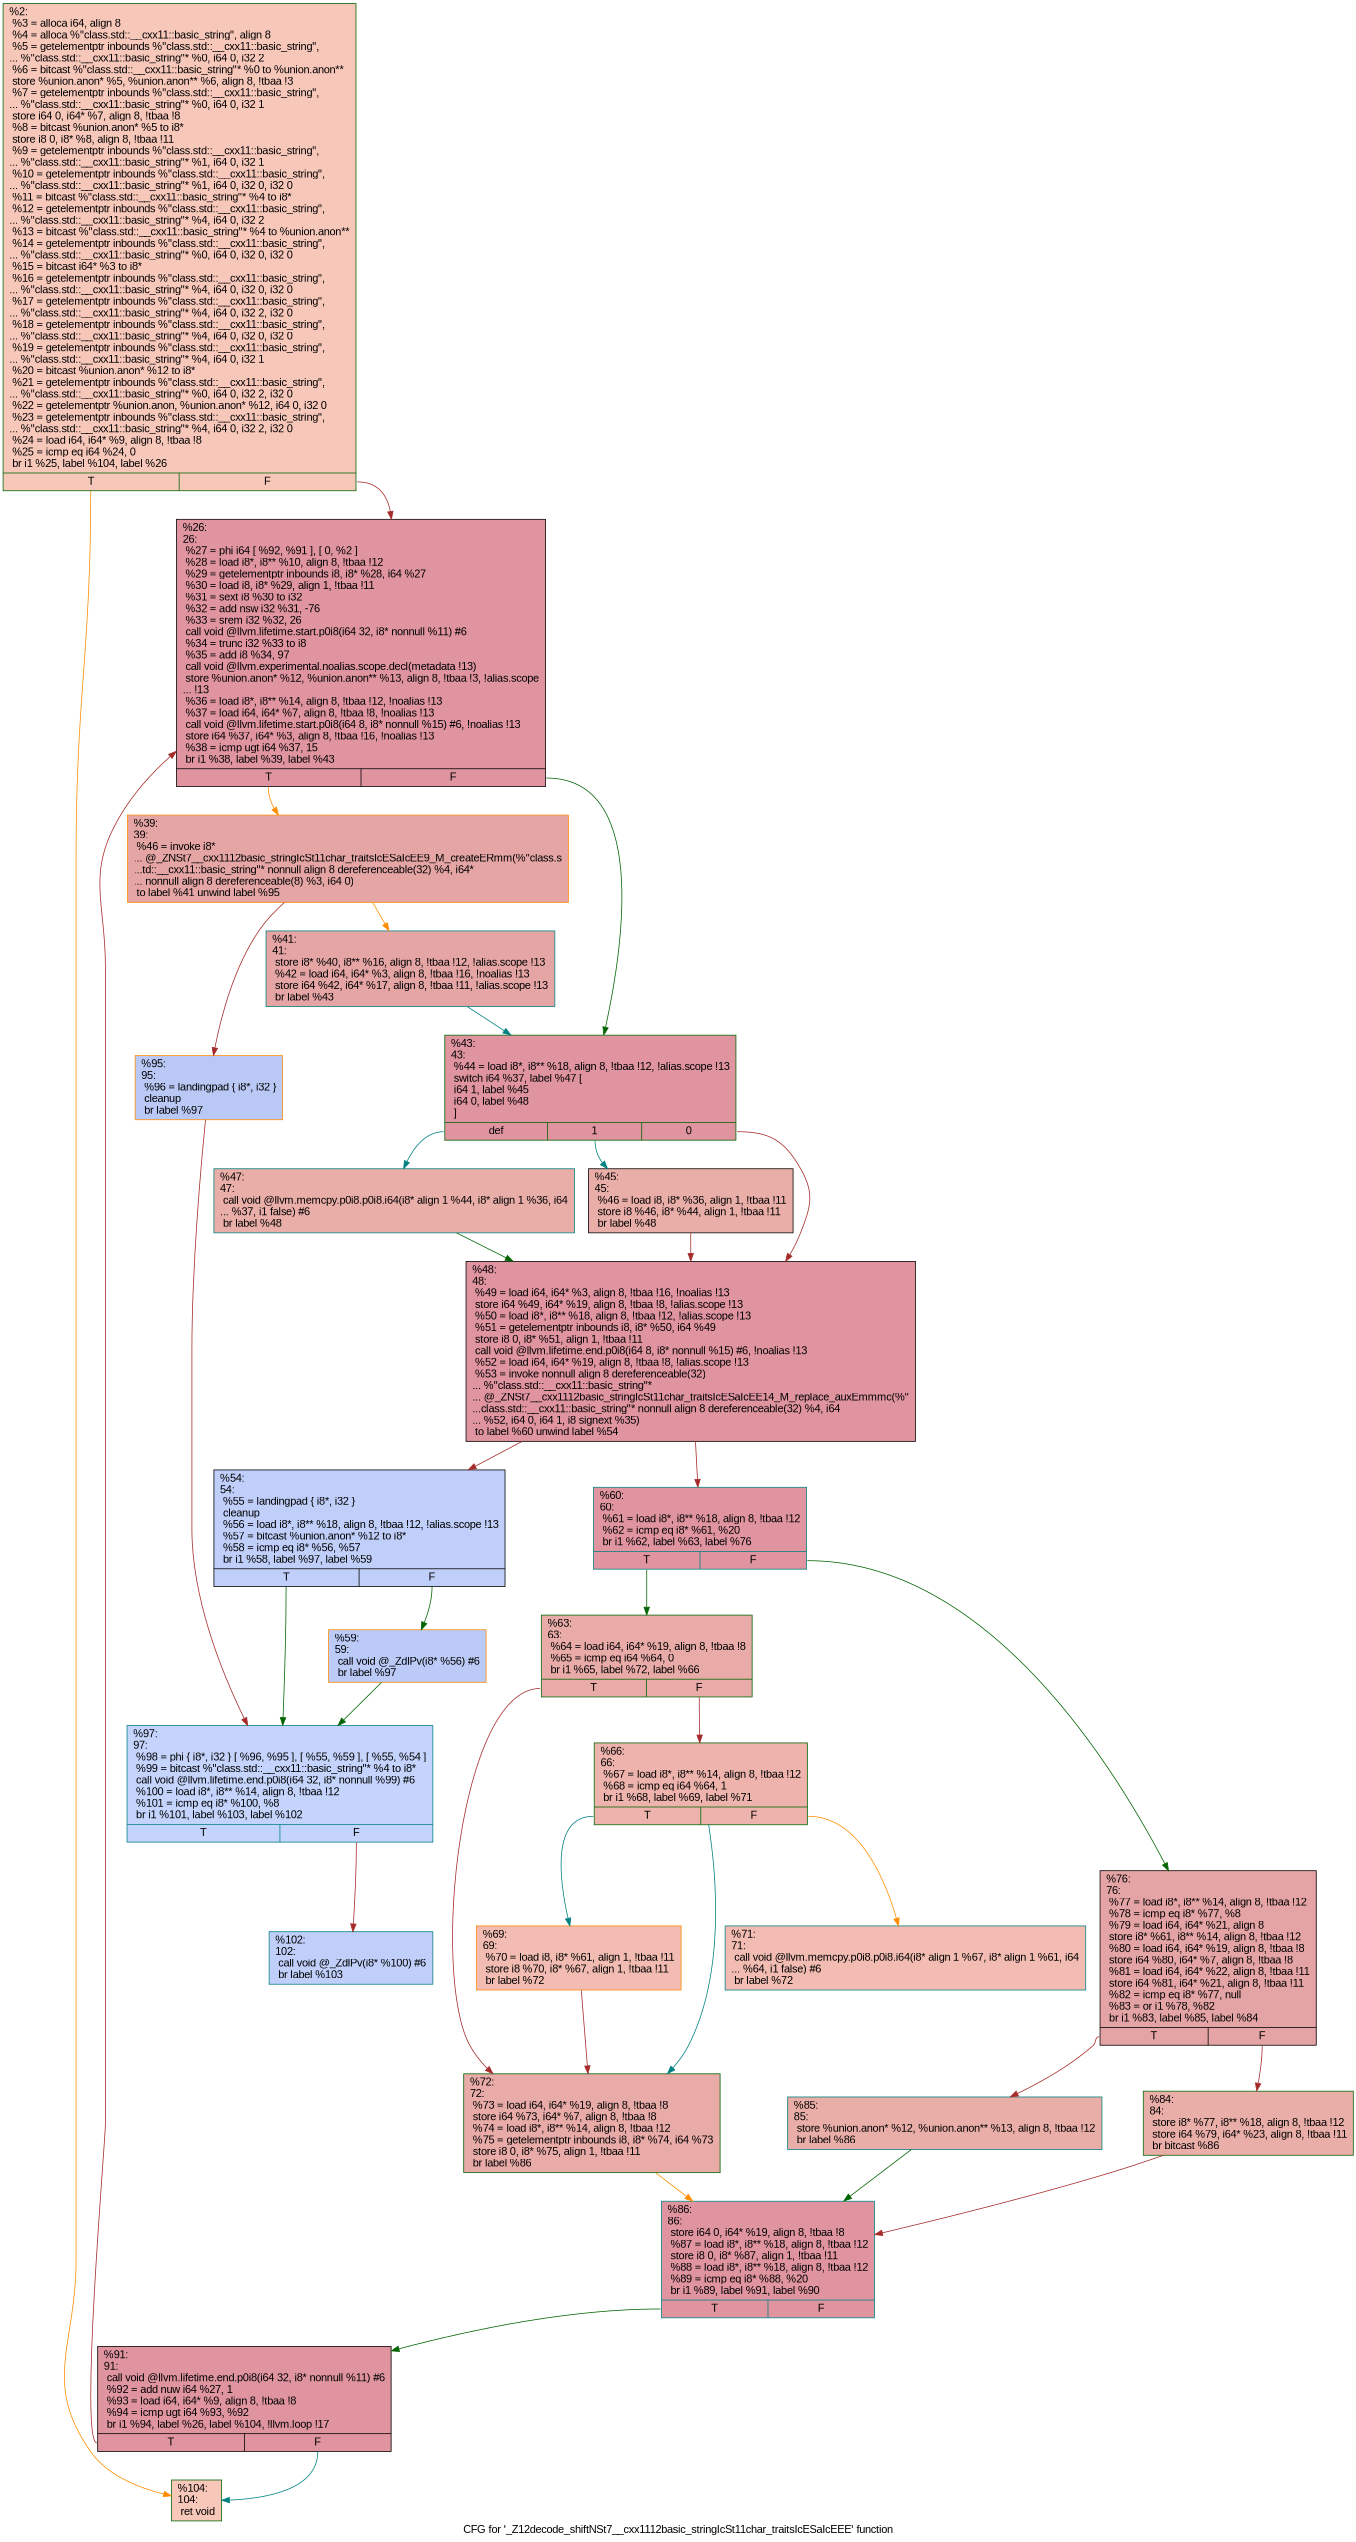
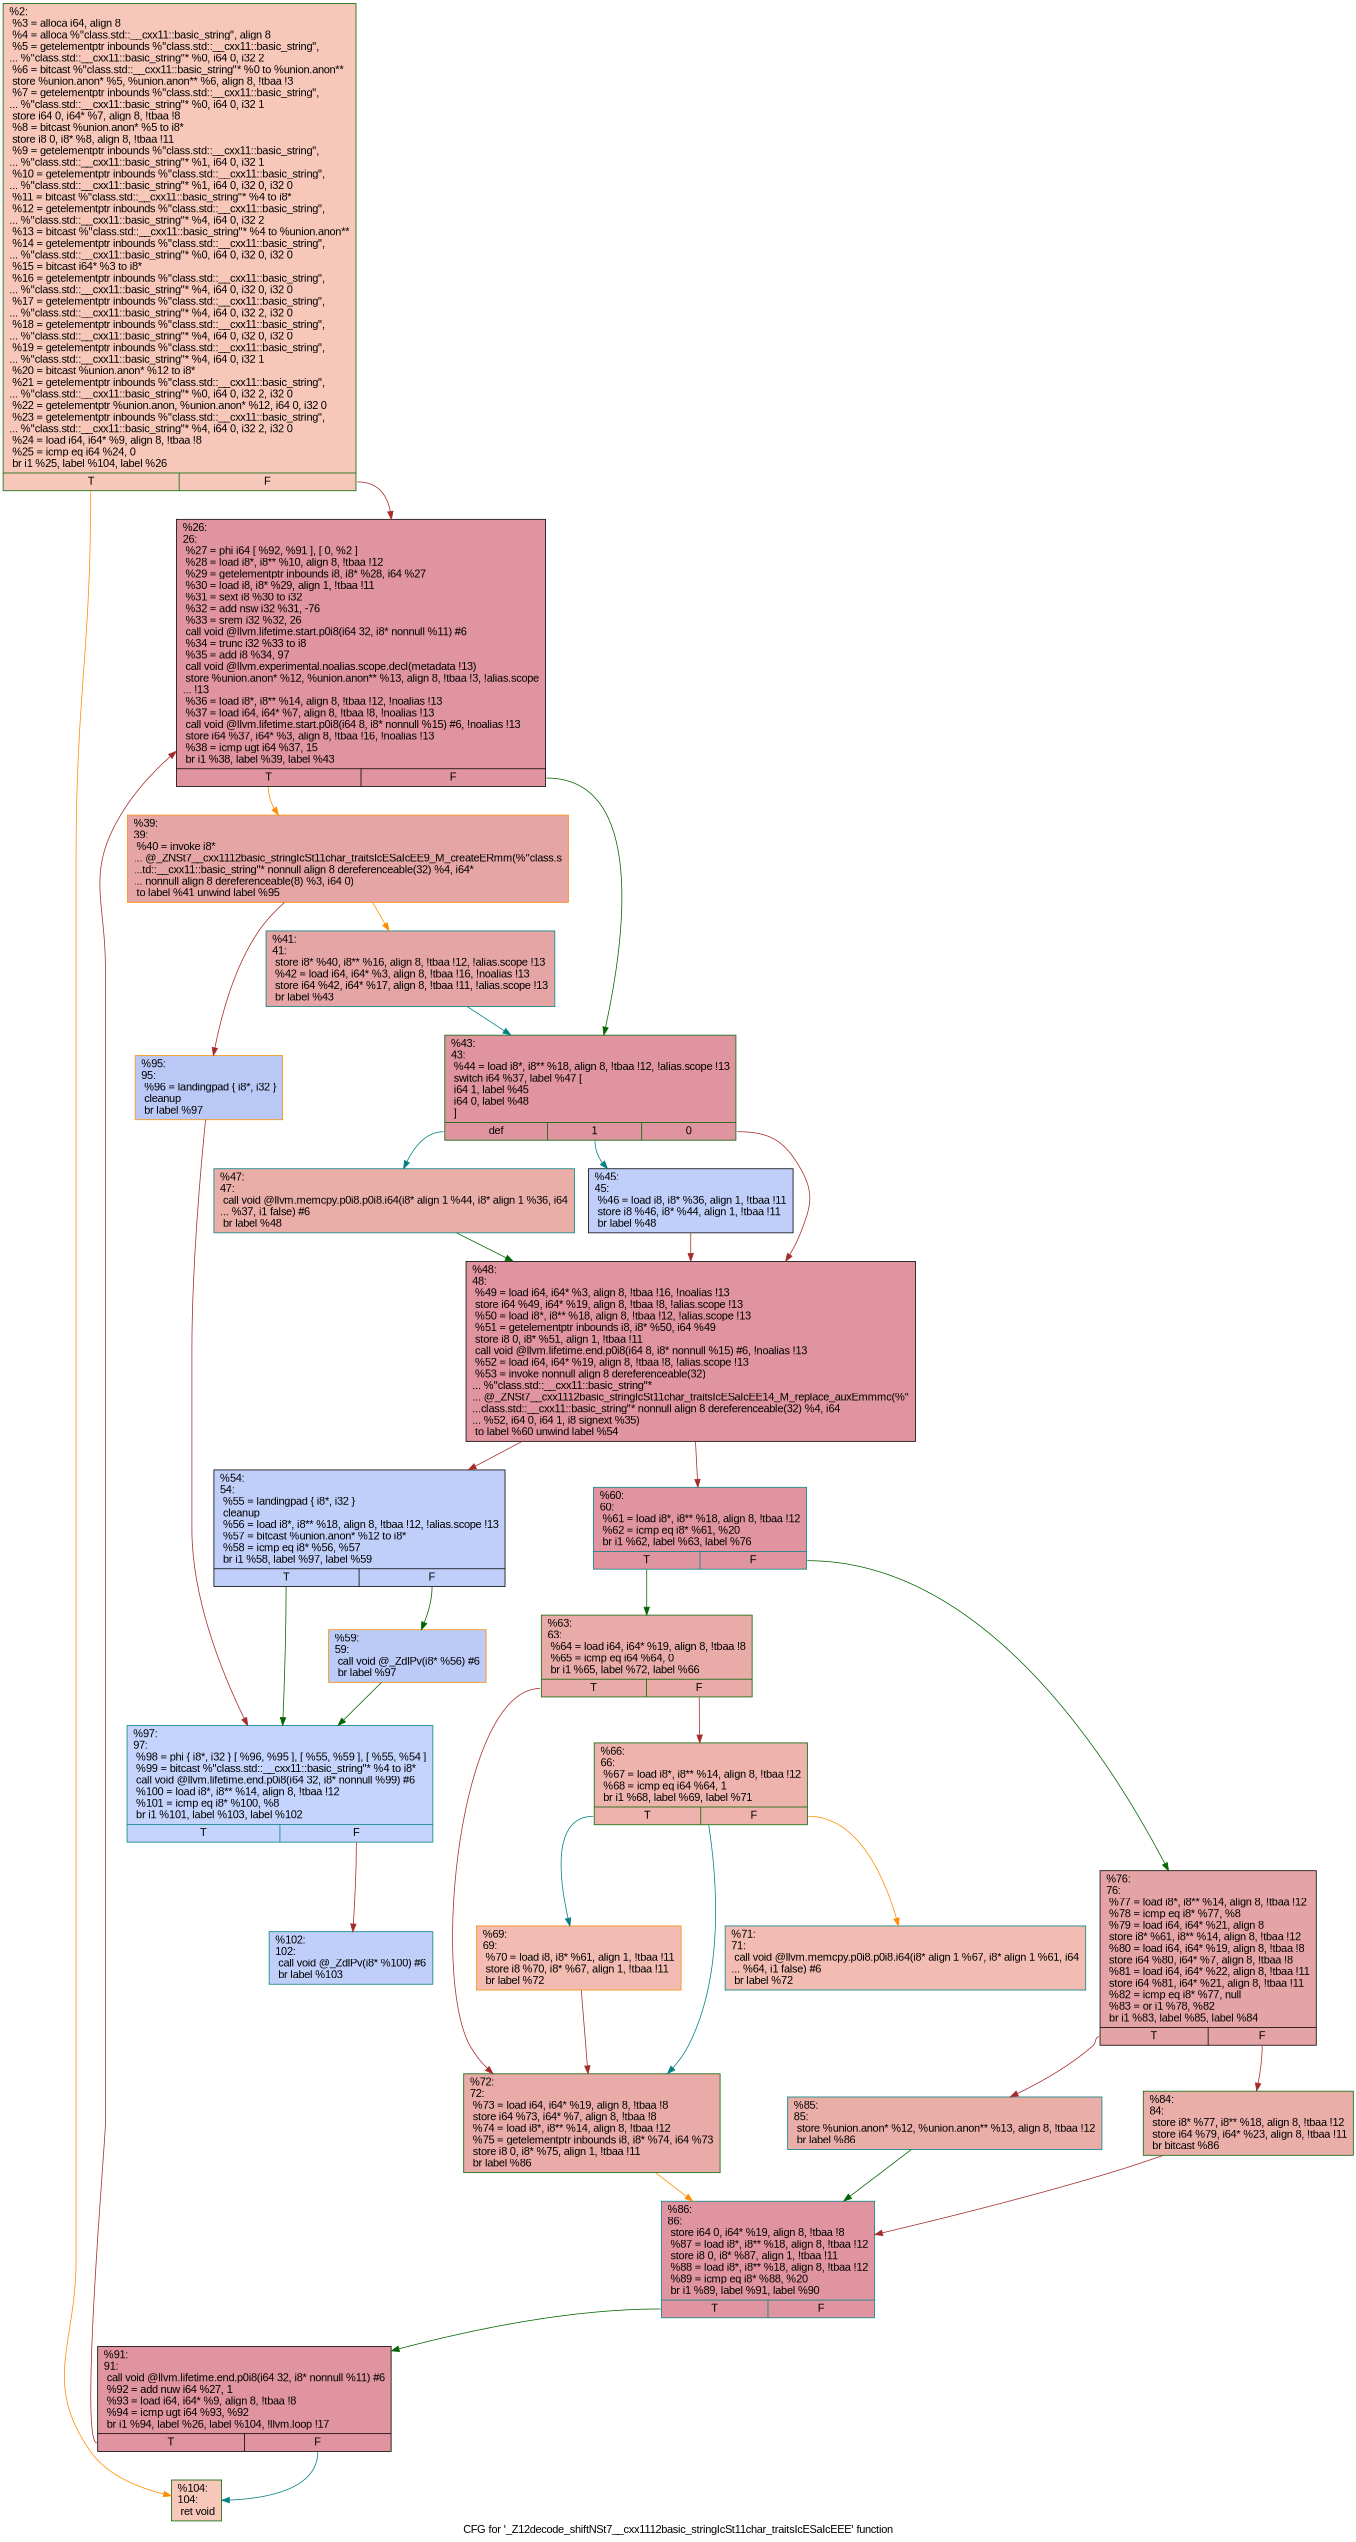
node "%39:": text "%46 = invoke i8*" -> "%40 = invoke i8*"
node "%45:": fillcolor #d0473d70 -> #7093f370
